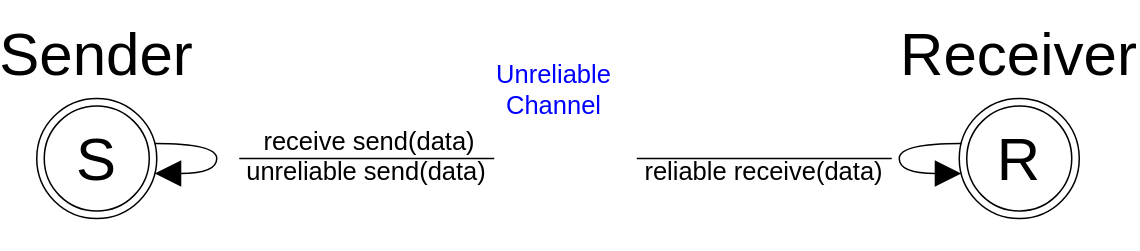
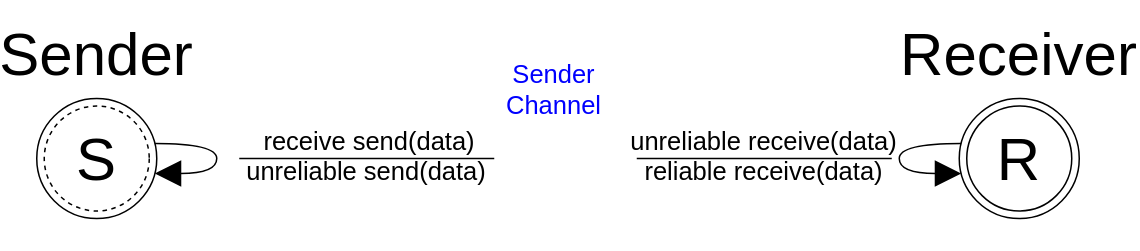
node "Unreliable Channel": label "Unreliable Channel" -> "Sender Channel"
node "unreliable receive(data)": added
node "S": style solid -> dashed
